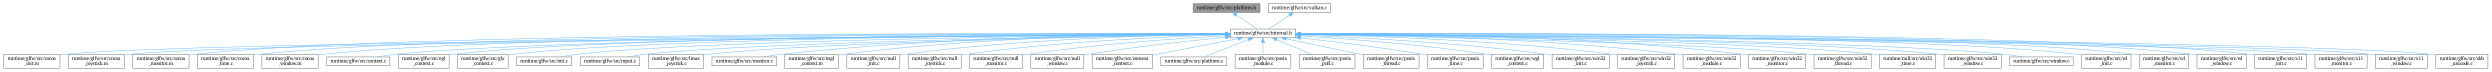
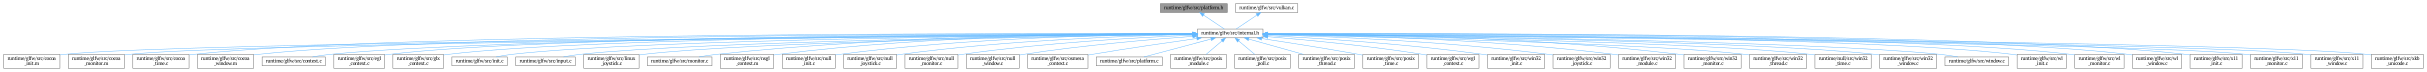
node "runtime/glfw/src/cocoa _joystick.m": removed
